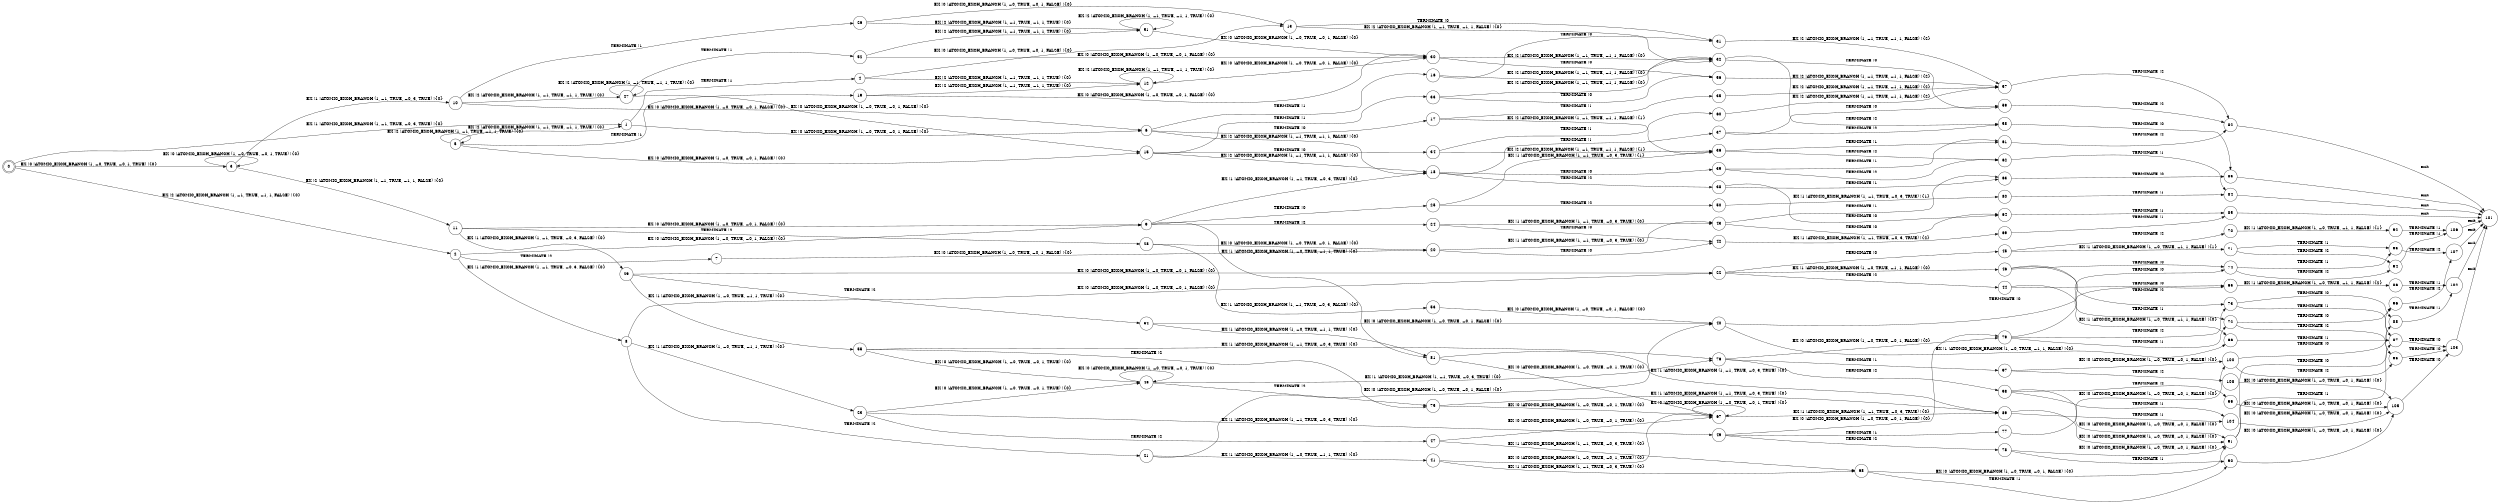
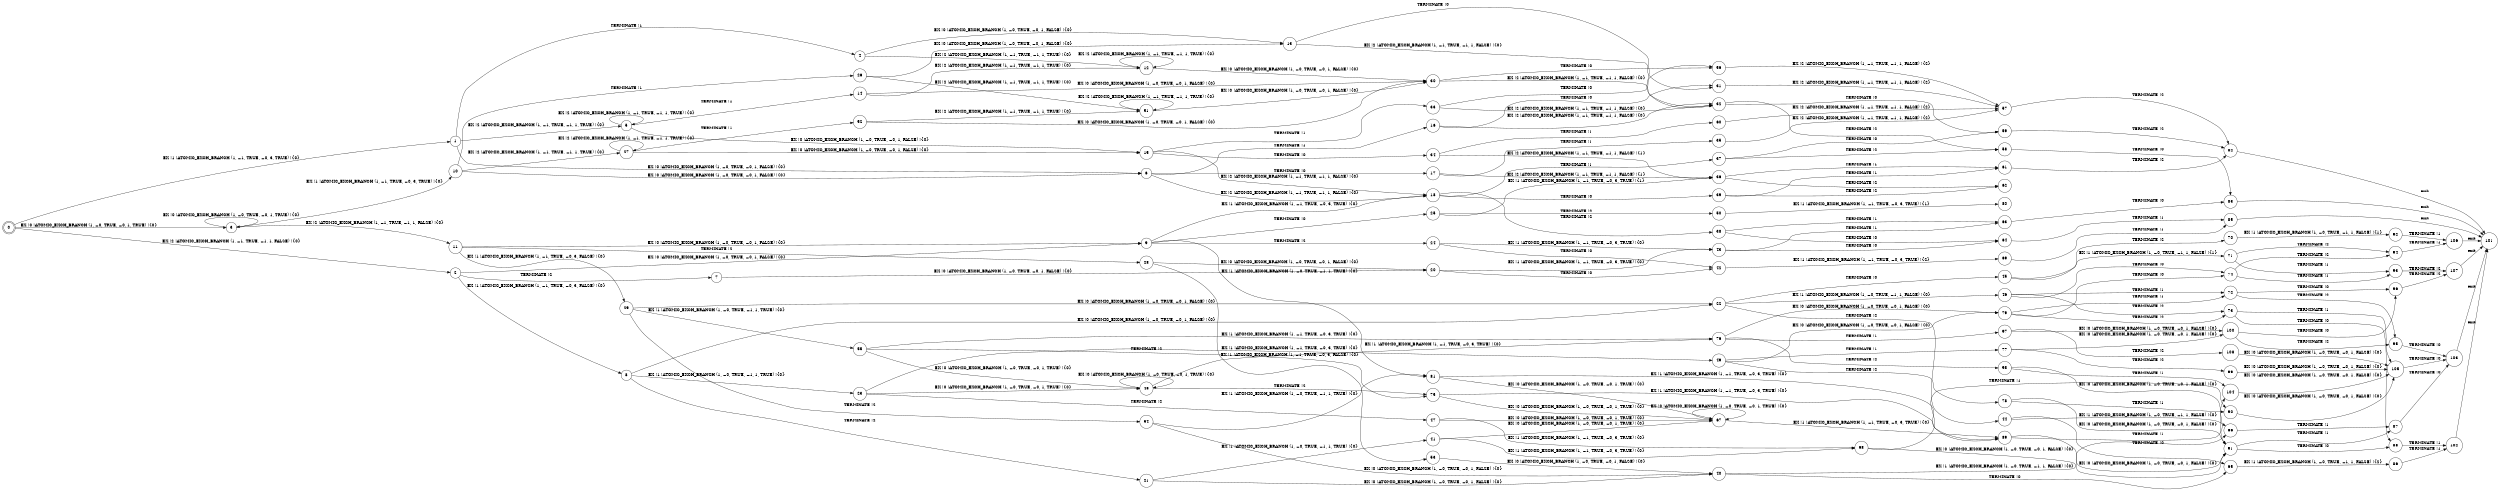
node "19": label "19" -> "14"
edge "5" -> "1": reversed
node "84": removed
edge "73" -> "87": now "73" -> "105"
edge "98" -> "99": now "77" -> "99"
